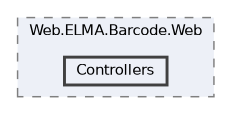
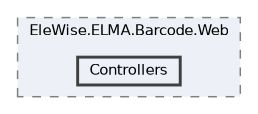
cluster "Web.ELMA.Barcode.Web": label "Web.ELMA.Barcode.Web" -> "EleWise.ELMA.Barcode.Web"
